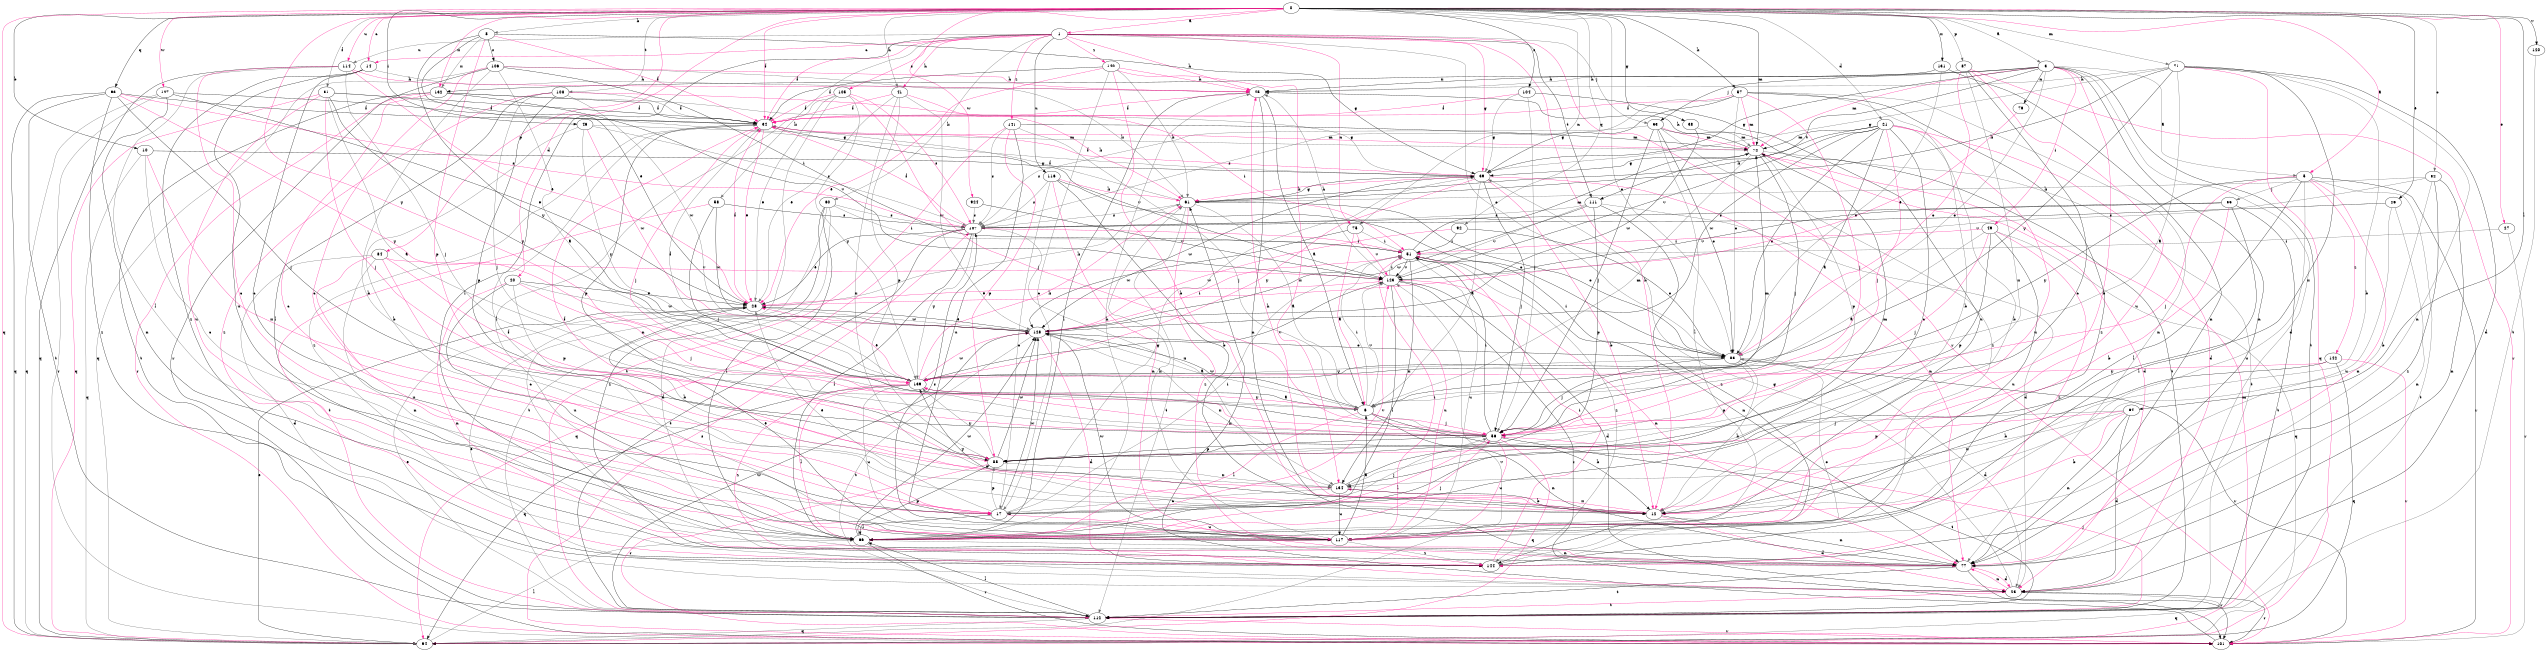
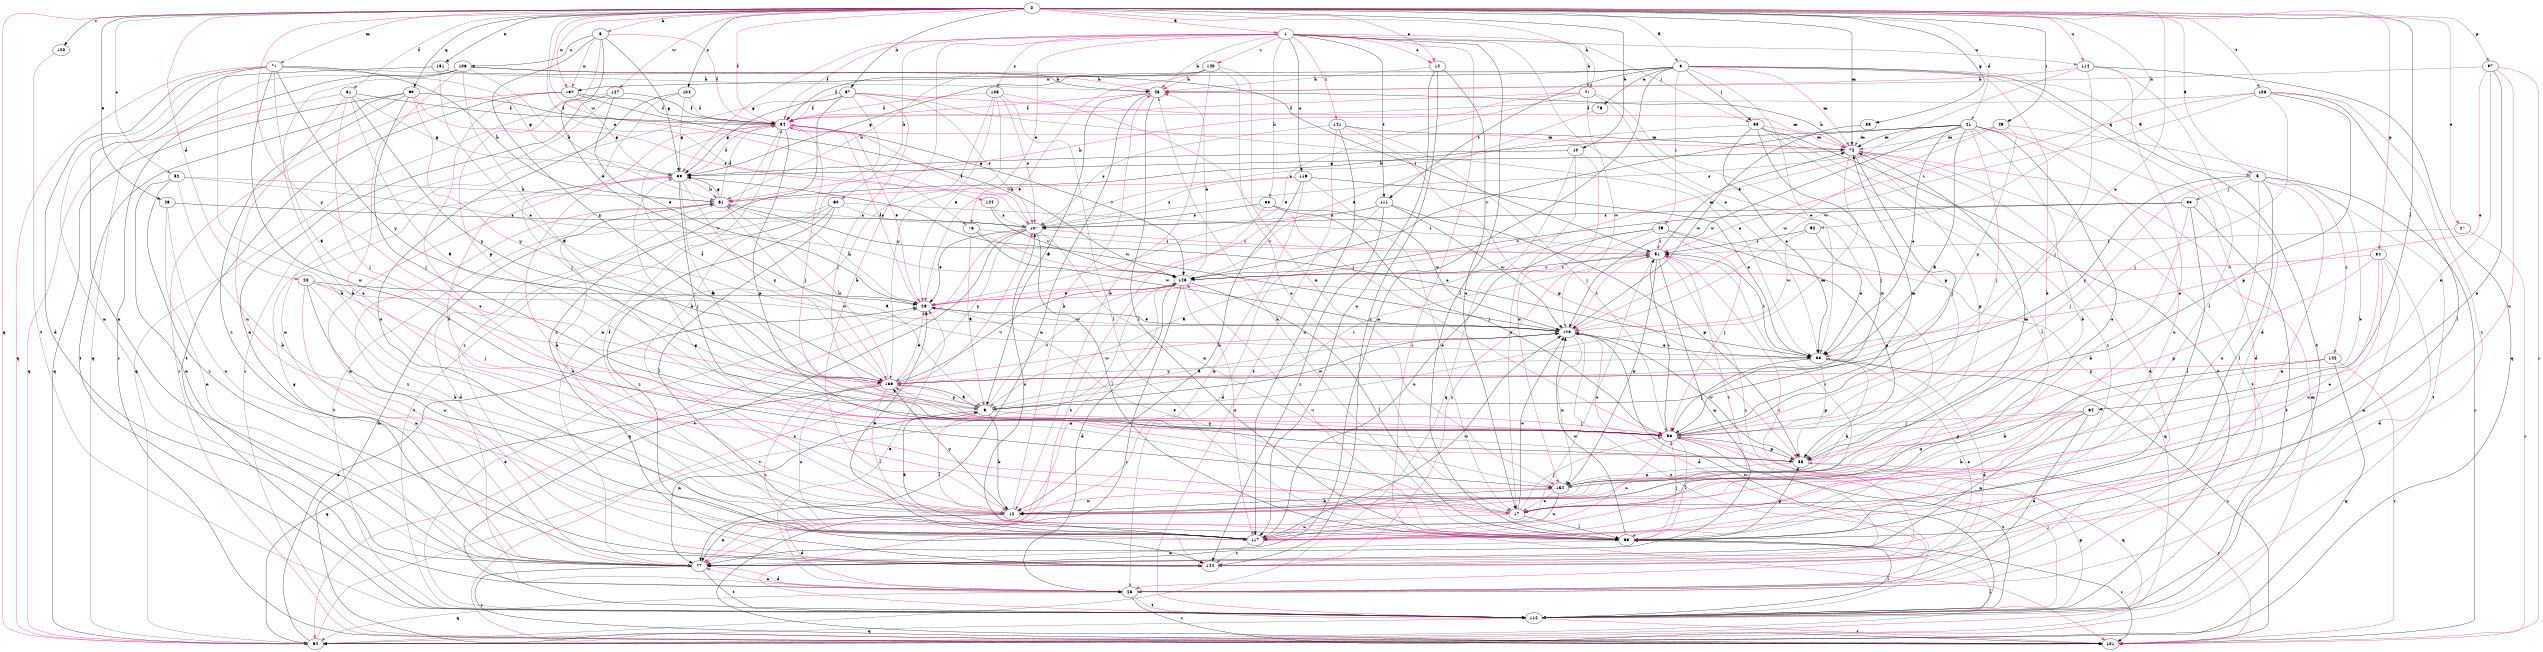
edge "1" -> "45": color deeppink -> gray40
node "924": label "924" -> "124"
edge "17" -> "88": now "112" -> "88"
